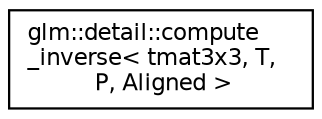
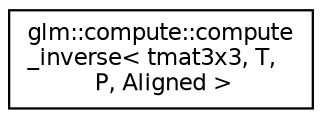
node "glm::detail::compute _inverse< tmat3x3, T, P, Aligned >": label "glm::detail::compute _inverse< tmat3x3, T, P, Aligned >" -> "glm::compute::compute _inverse< tmat3x3, T, P, Aligned >"
